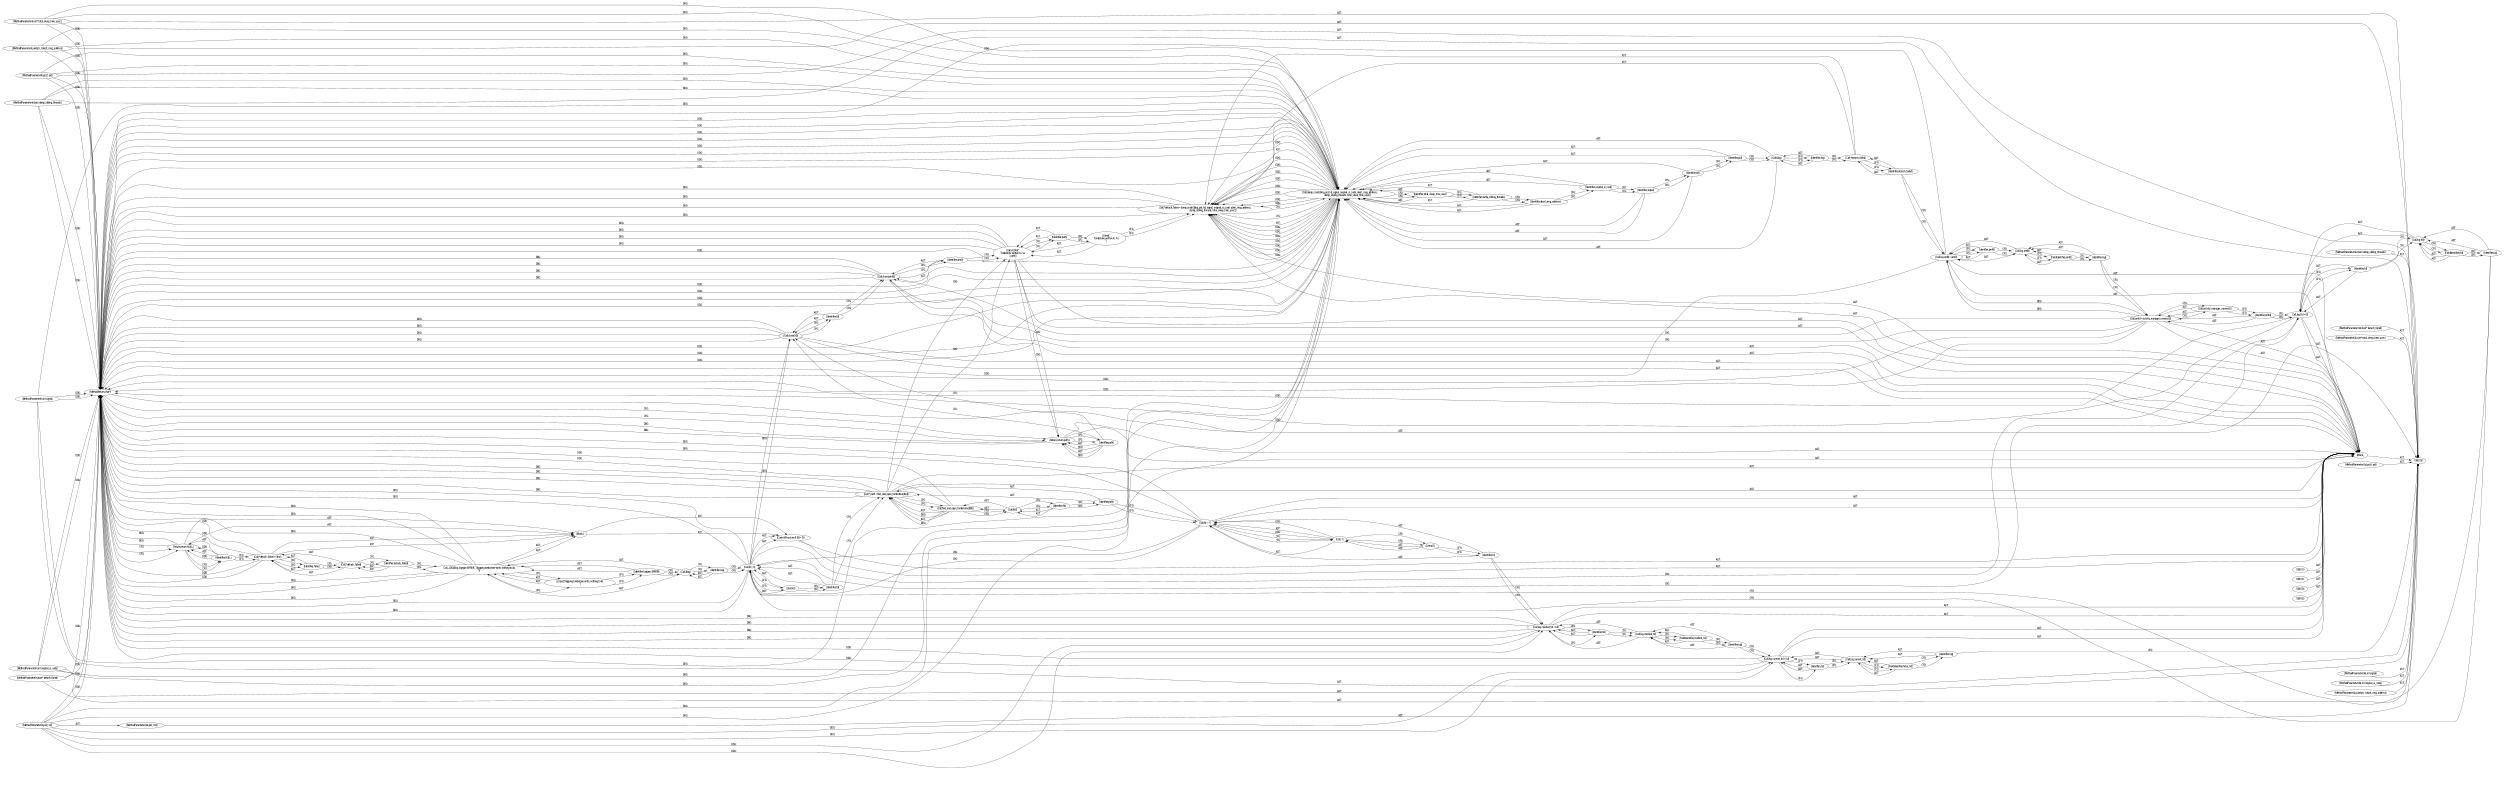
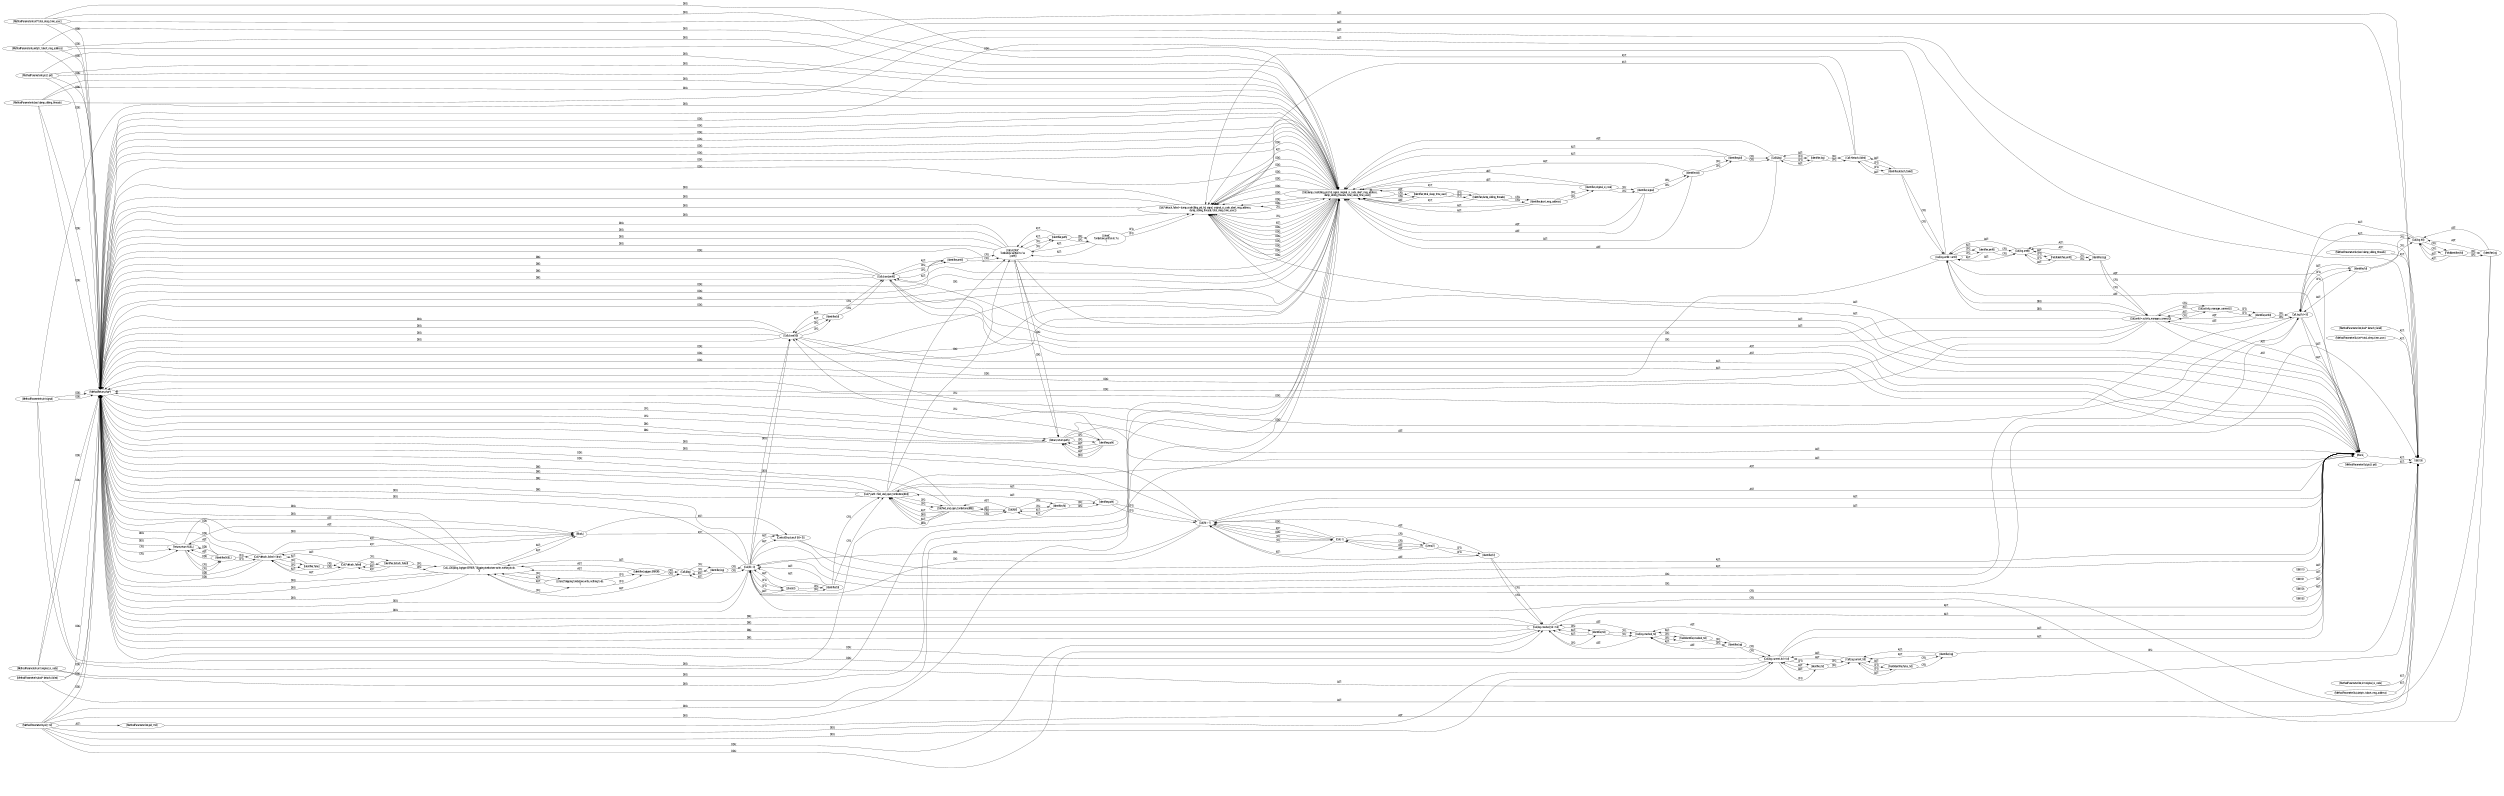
node "(MethodParameterOut,int signal)": removed
edge "(MethodParameterIn,int original_si_code)" -> "1000100": removed, label "AST:"
